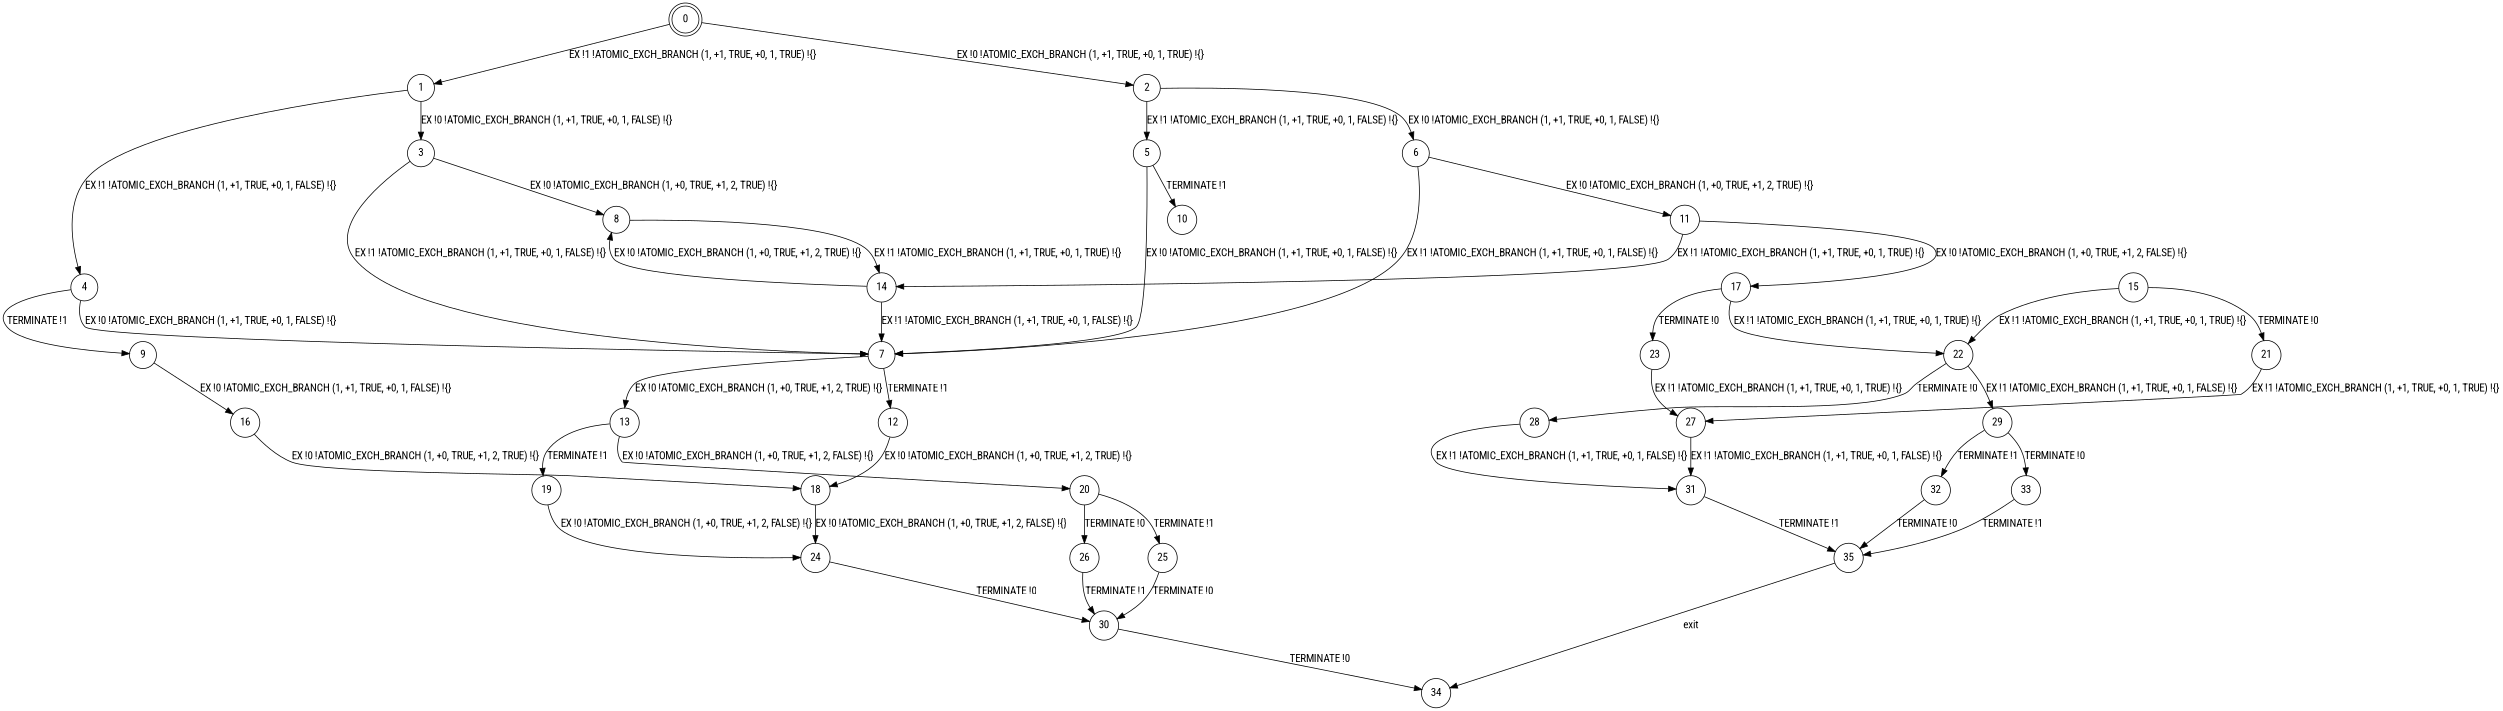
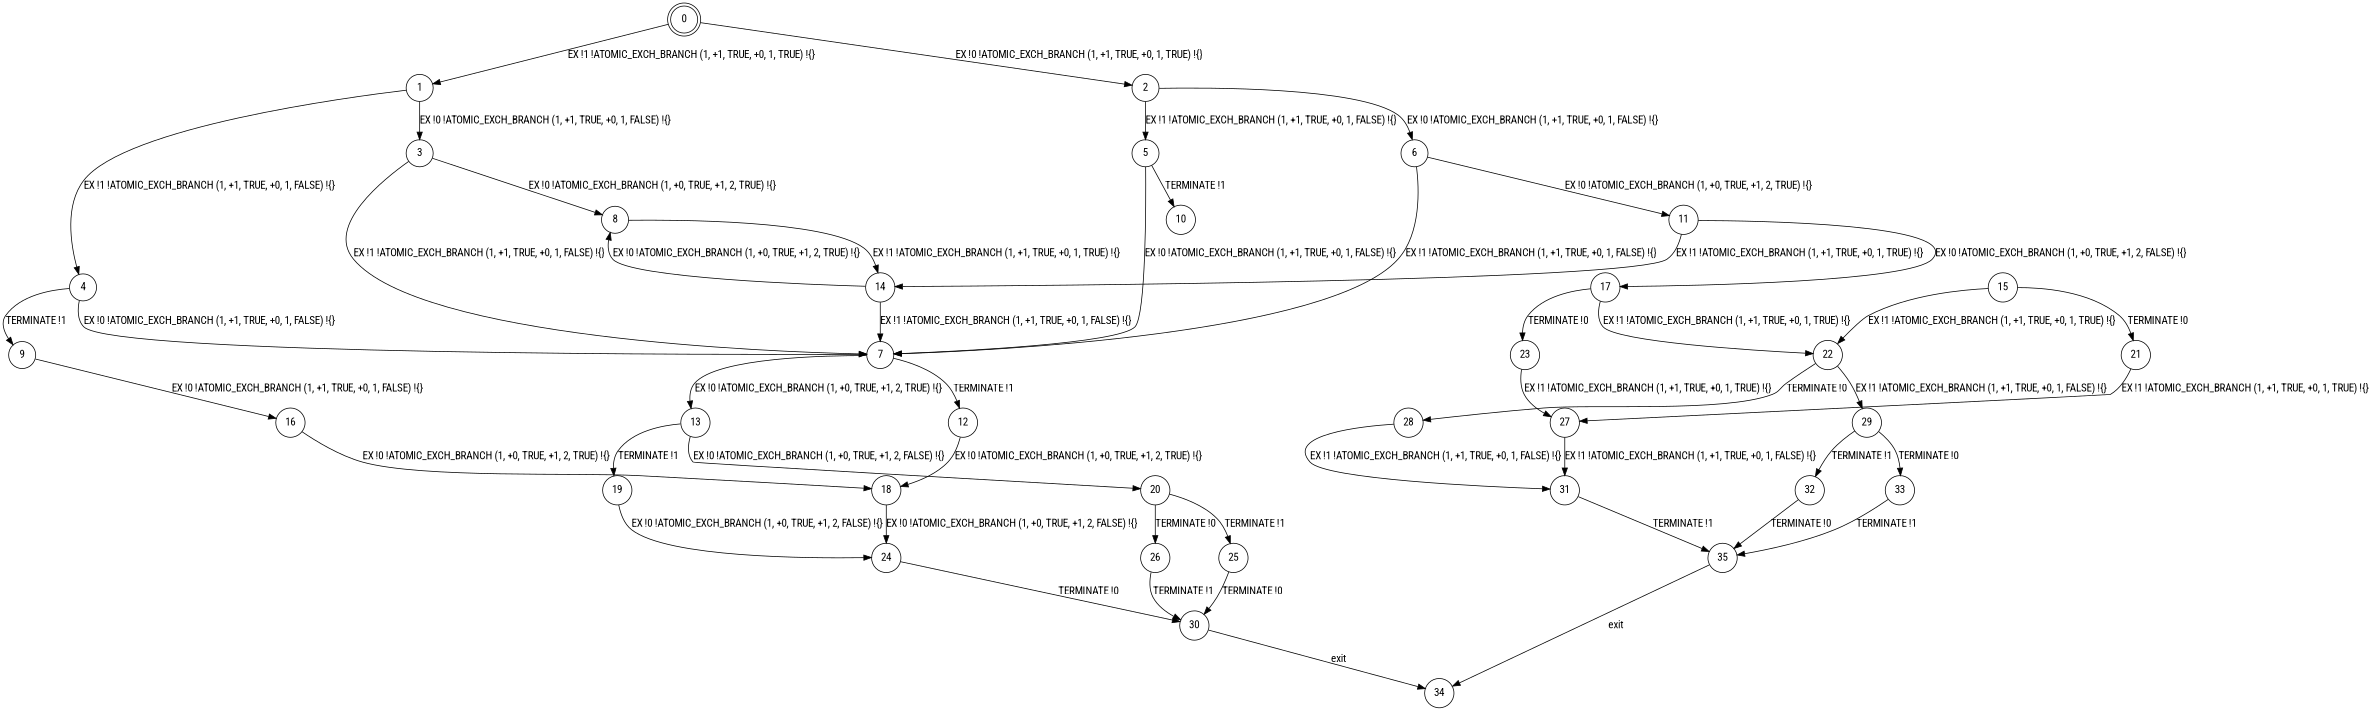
edge "30" -> "34": label "TERMINATE !0" -> "exit"
